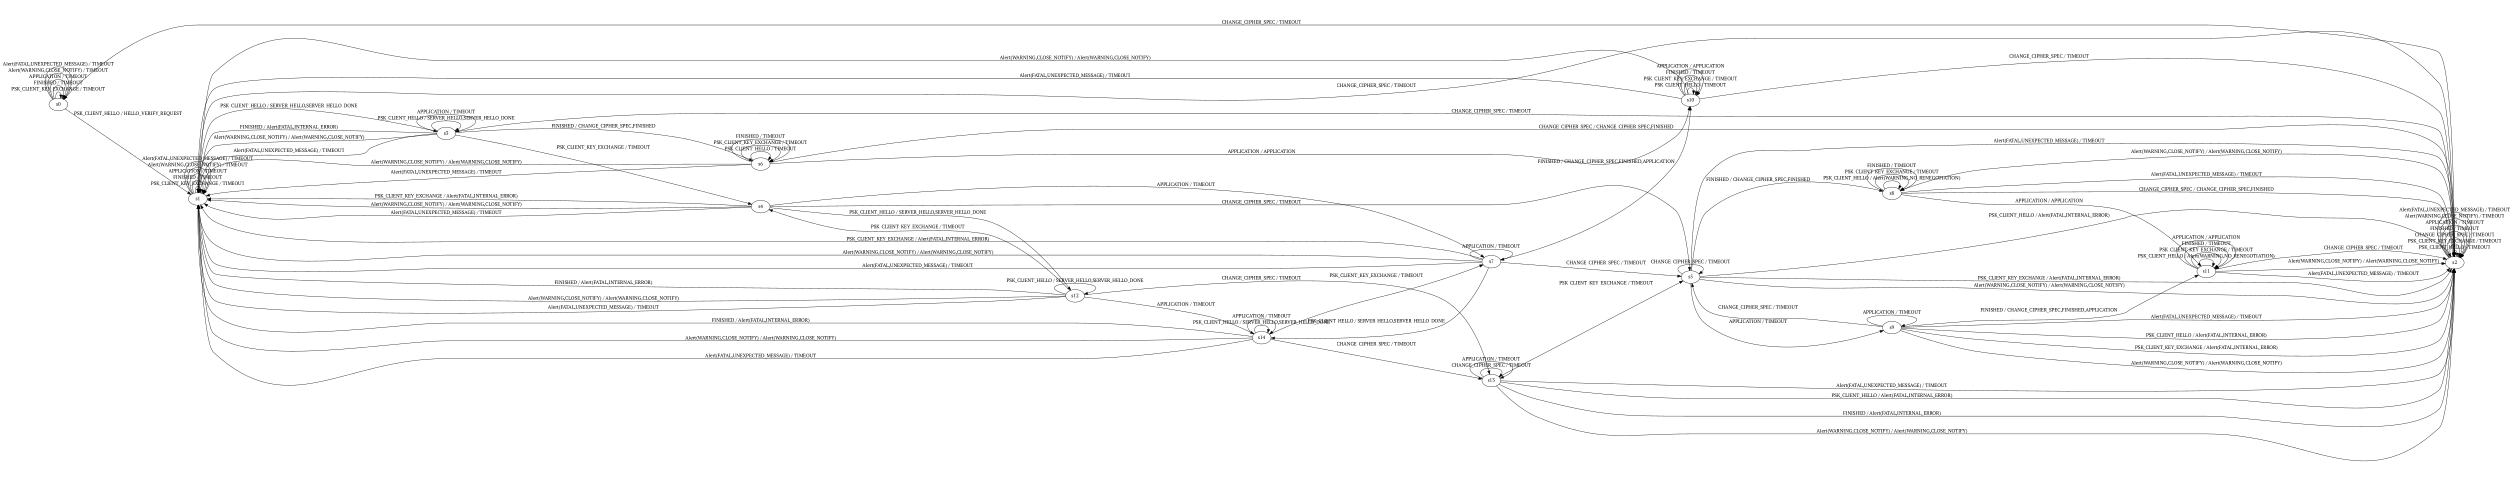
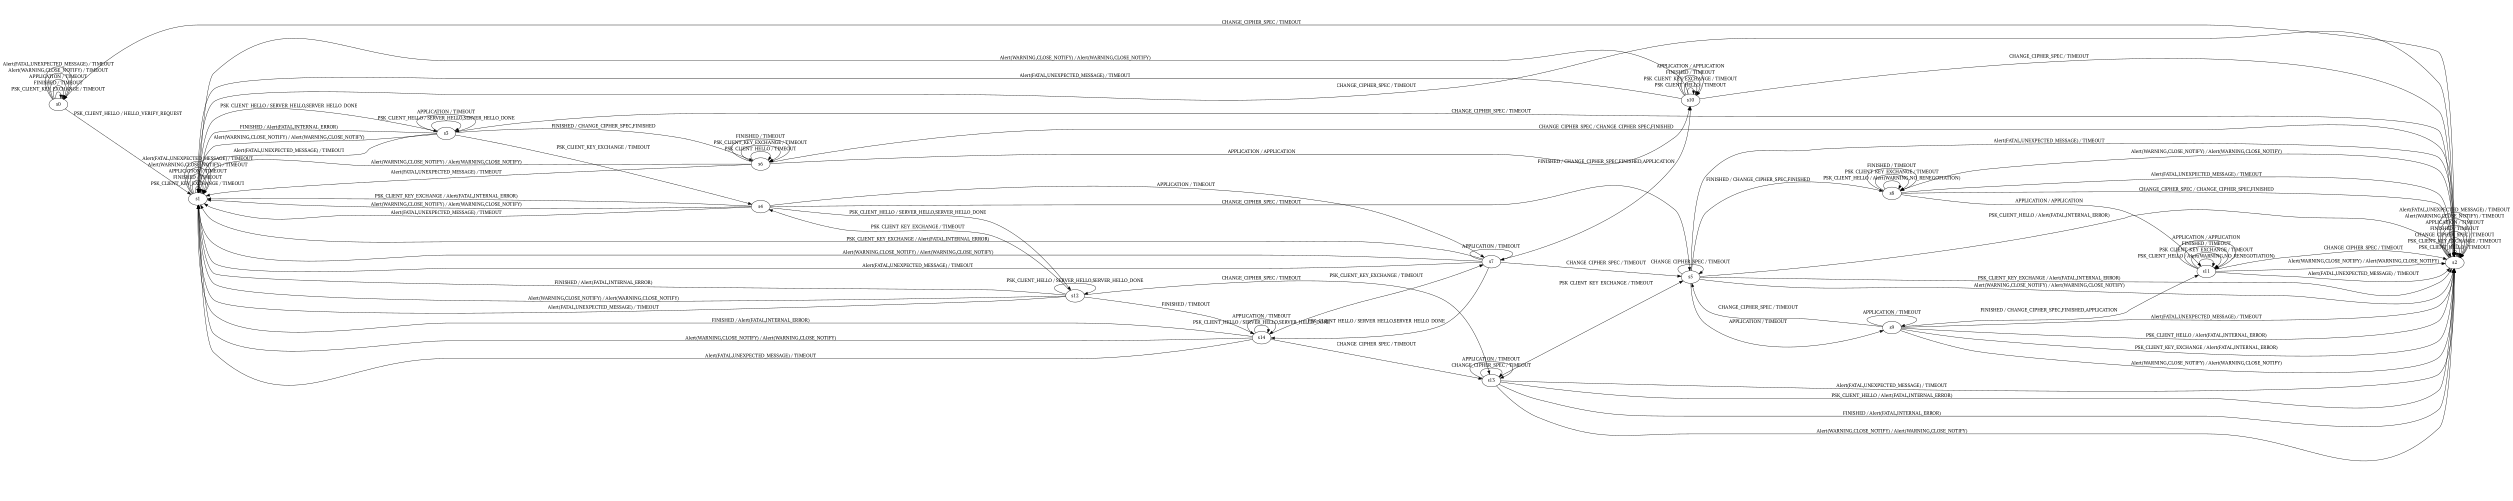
edge "s12" -> "s14": label "APPLICATION / TIMEOUT" -> "FINISHED / TIMEOUT"
